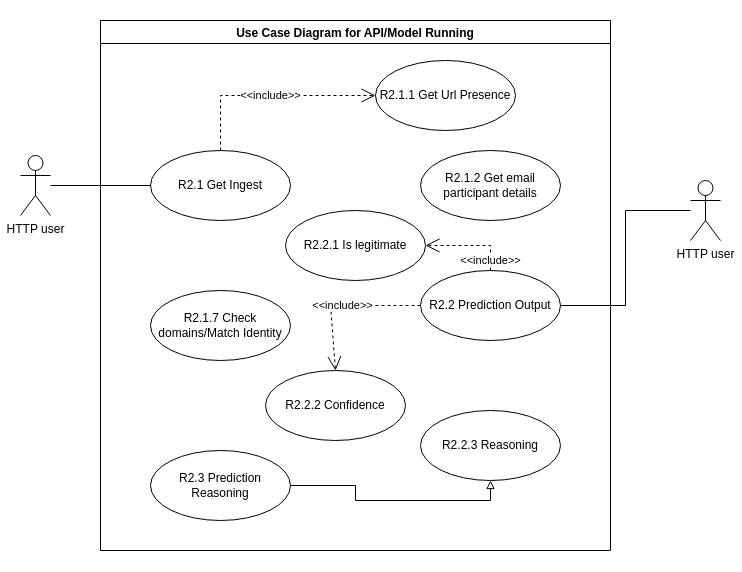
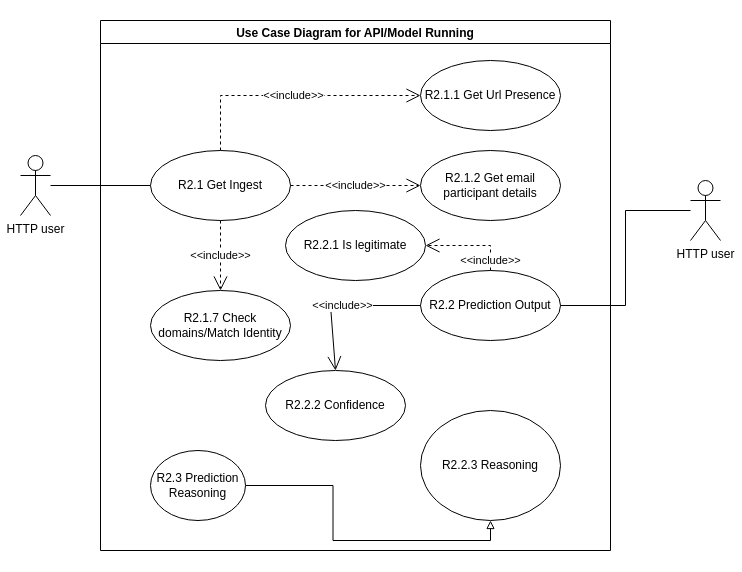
node "R2.1.1 Get Url Presence": moved (446, 96) -> (491, 96)
edge "R2.1 Get Ingest" -> "R2.1.2 Get email participant details": added, label "<<include>>"
edge "R2.1 Get Ingest" -> "R2.1.7 Check domains/Match Identity": added, label "<<include>>"
edge "R2.2 Prediction Output" -> "R2.2.2 Confidence": style dashed -> solid
node "R2.2.3 Reasoning": size 140x70 -> 140x110
node "R2.3 Prediction Reasoning": size 140x70 -> 95x70
